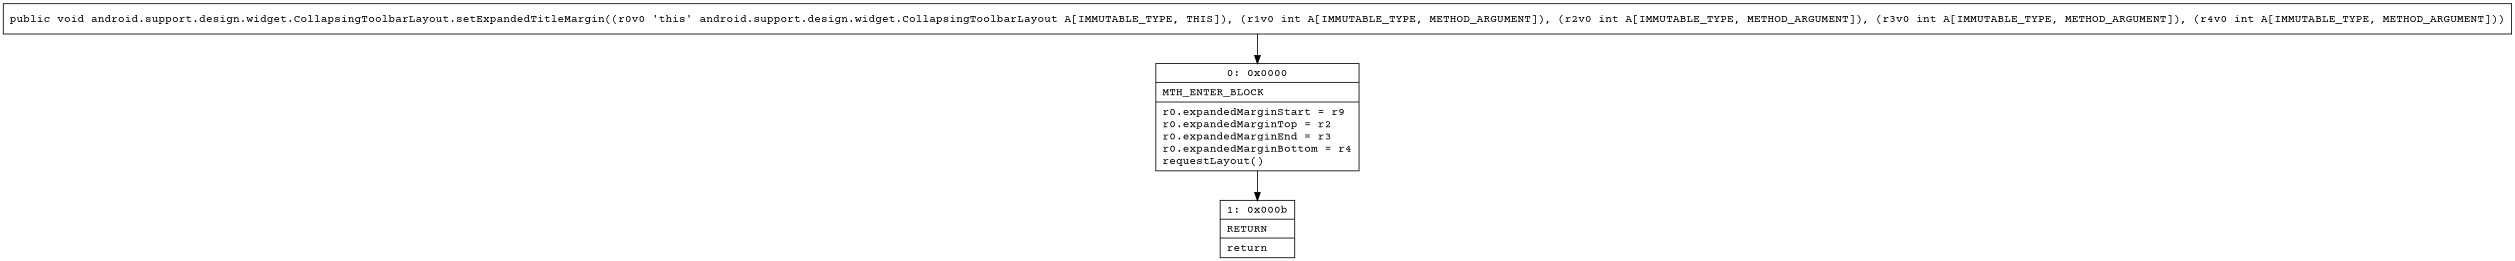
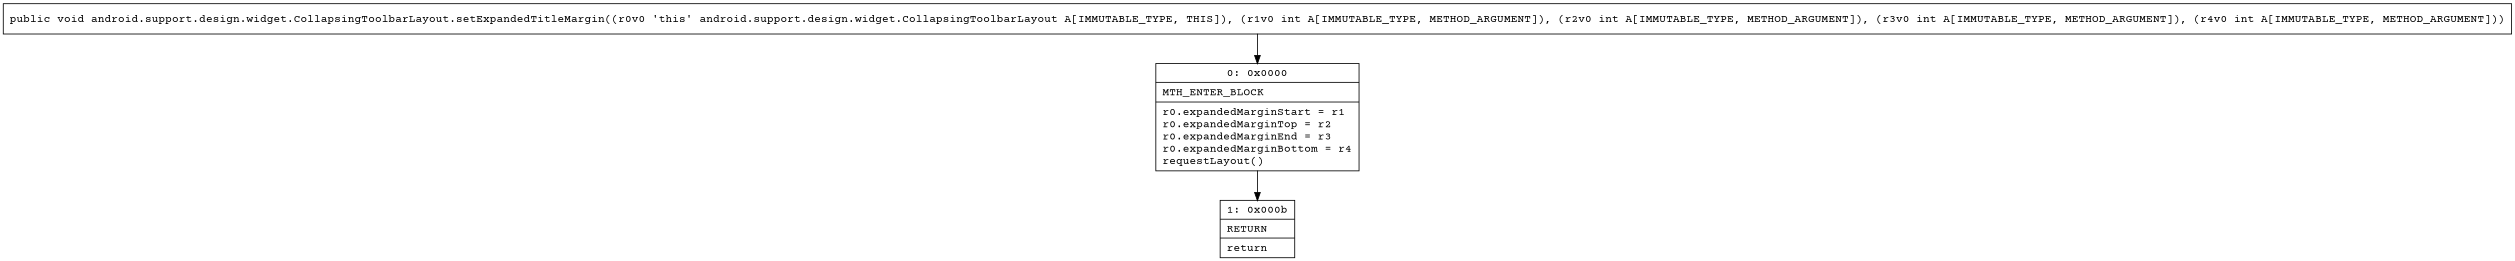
node "0: 0x0000": text "r0.expandedMarginStart = r9" -> "r0.expandedMarginStart = r1"
